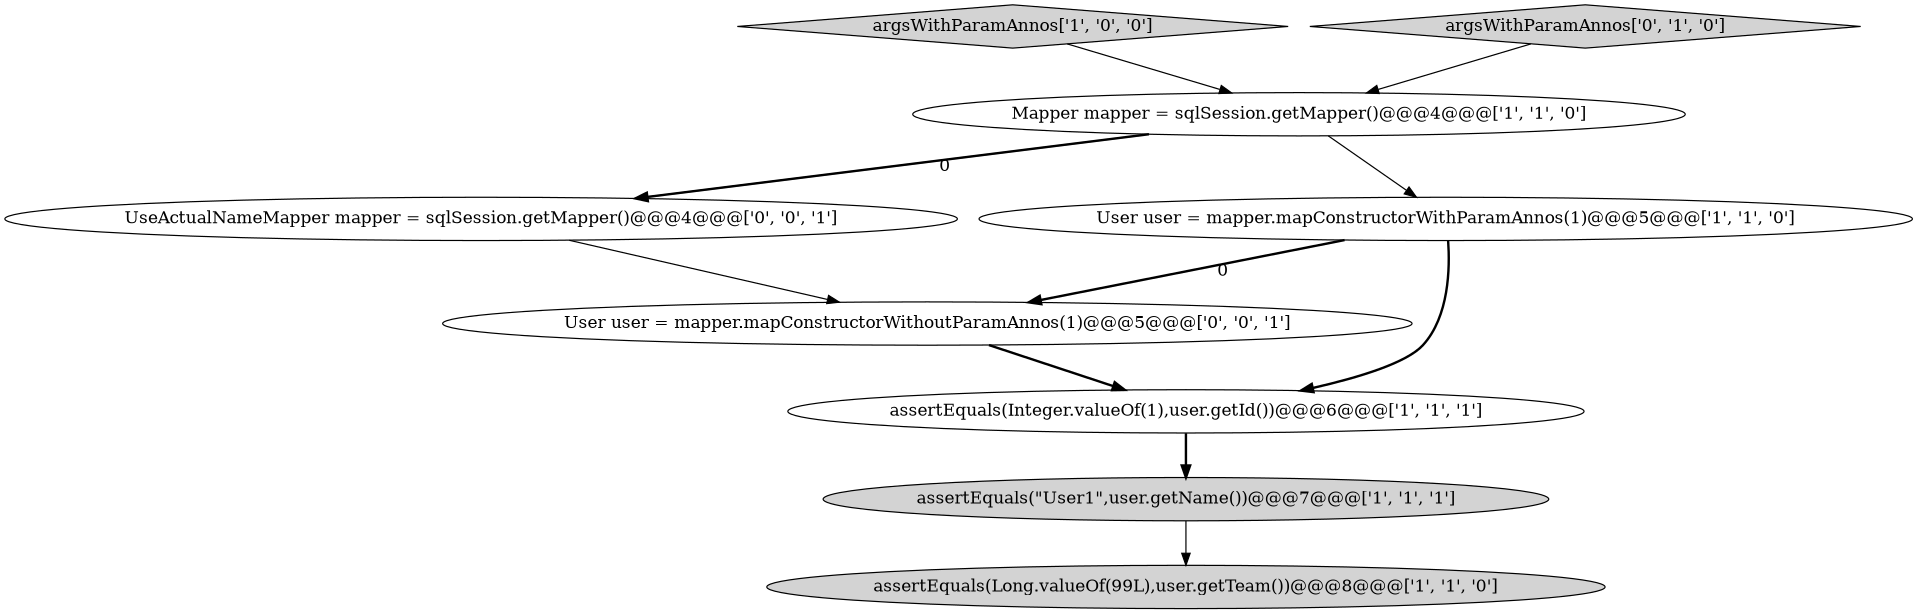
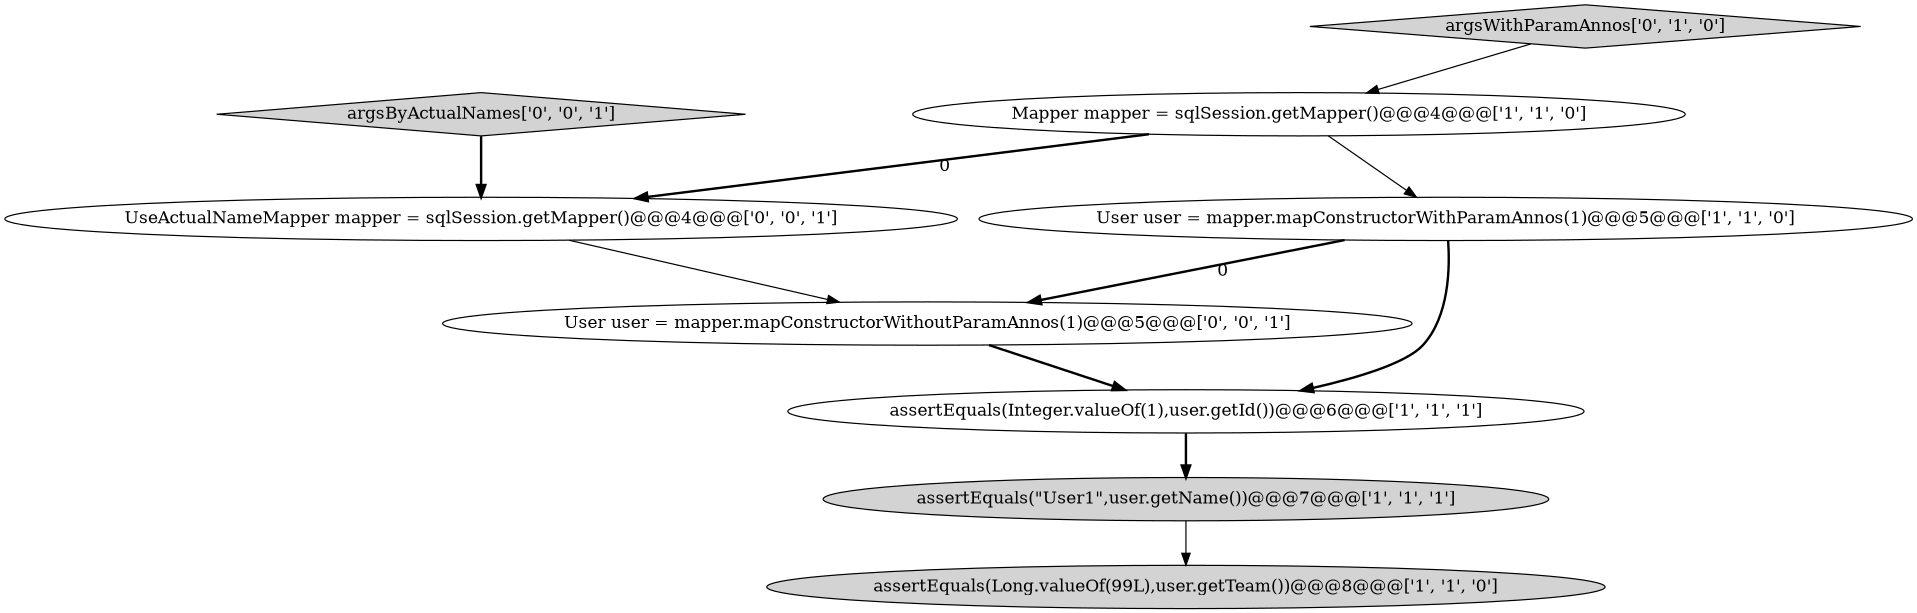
node "argsWithParamAnnos['1', '0', '0']": removed
node "argsByActualNames['0', '0', '1']": added
